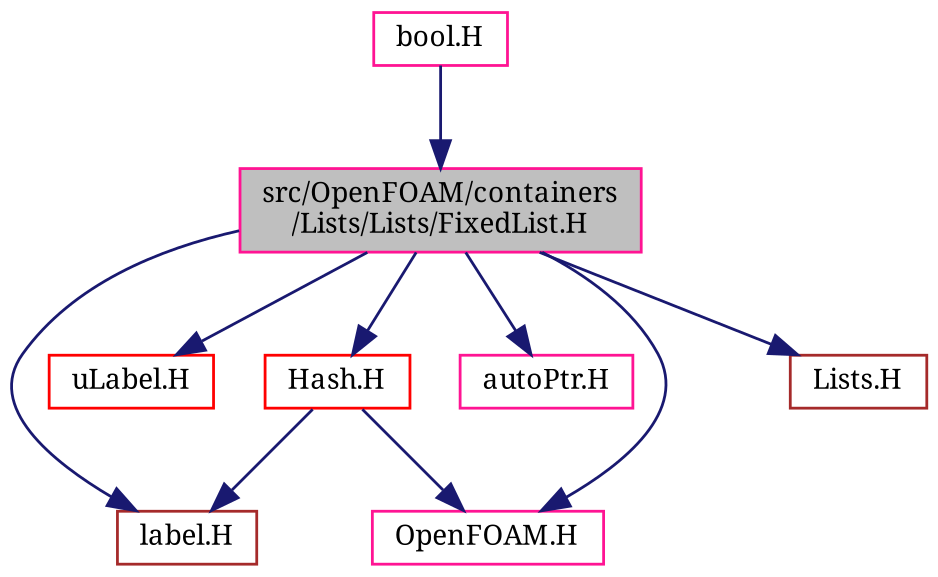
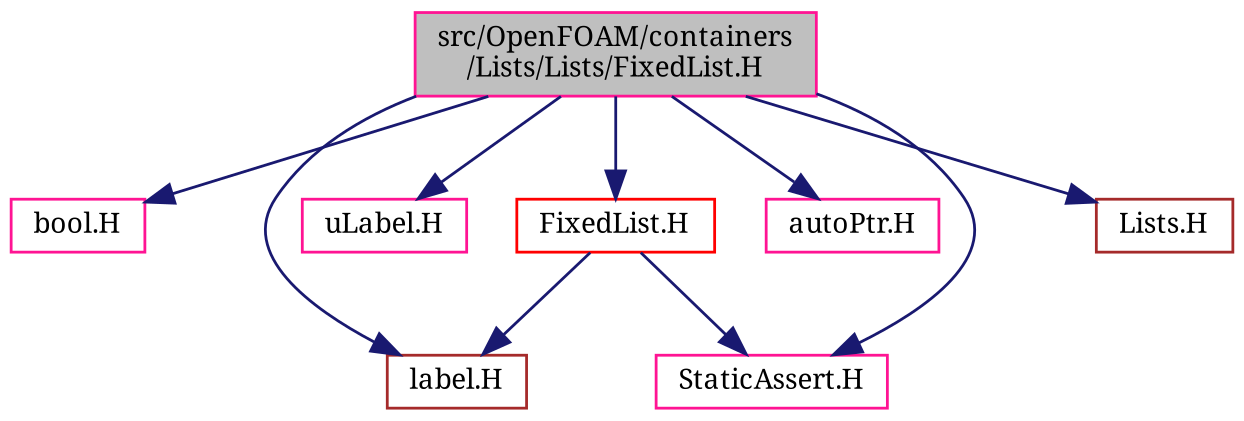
edge "bool.H" -> "src/OpenFOAM/containers /Lists/Lists/FixedList.H": reversed
node "uLabel.H": color red -> deeppink
node "Hash.H": label "Hash.H" -> "FixedList.H"
node "OpenFOAM.H": label "OpenFOAM.H" -> "StaticAssert.H"
